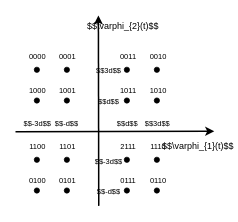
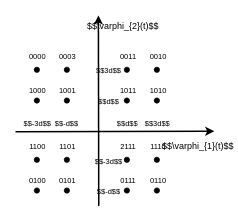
node "0001": label "0001" -> "0003"
